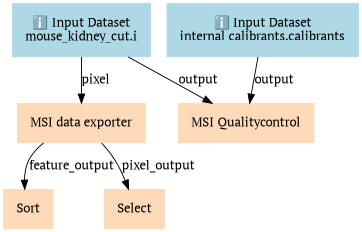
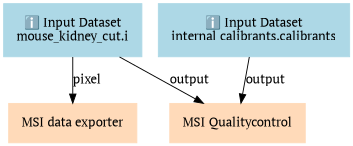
node "Sort": removed
node "Select": removed
